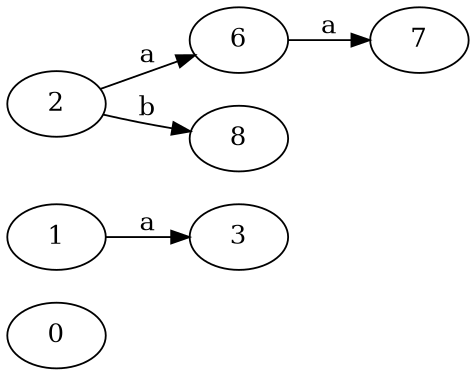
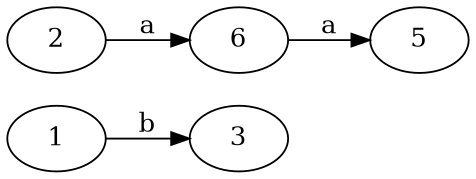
node "7": label "7" -> "5"
node "8": removed
edge "1" -> "3": label "a" -> "b"
node "0": removed
